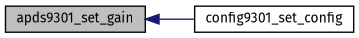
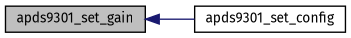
node "config9301_set_config": label "config9301_set_config" -> "apds9301_set_config"
